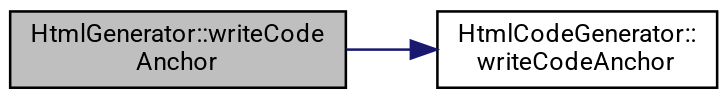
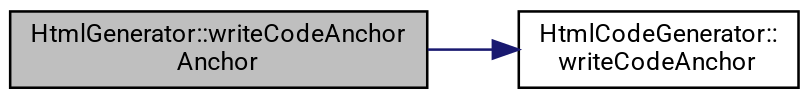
node "HtmlGenerator::writeCode Anchor": label "HtmlGenerator::writeCode Anchor" -> "HtmlGenerator::writeCodeAnchor Anchor"
